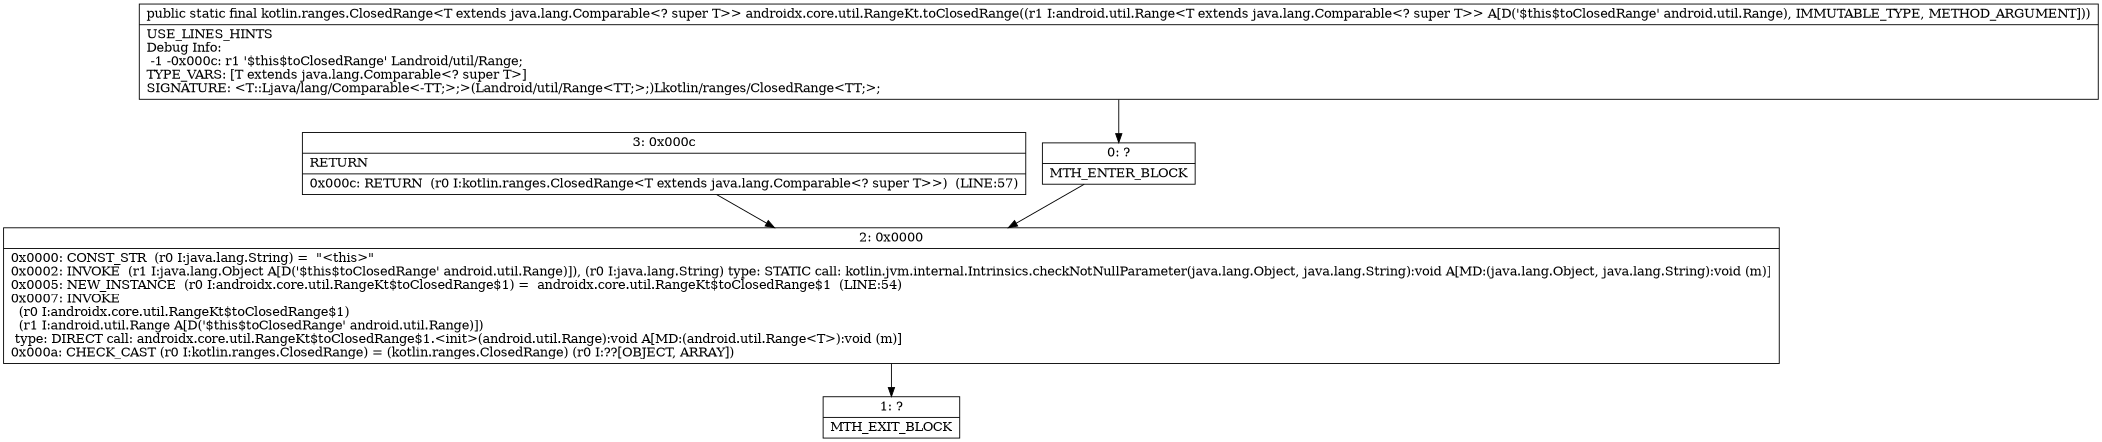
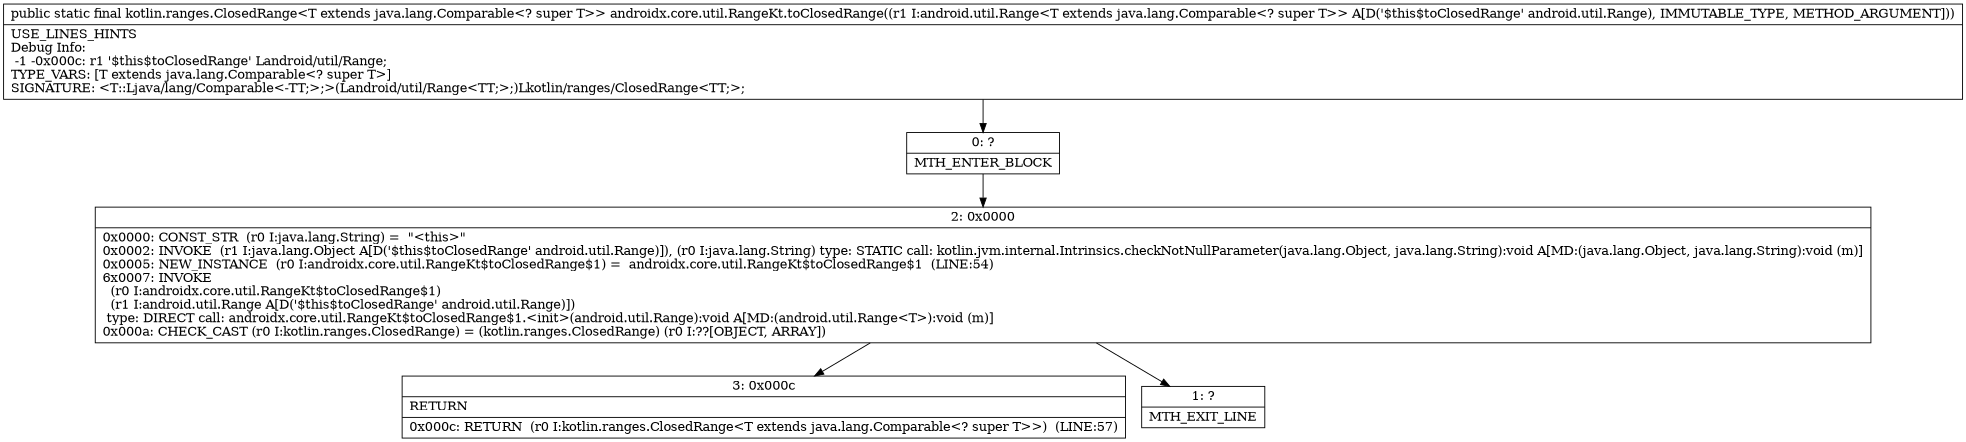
edge "3: 0x000c" -> "2: 0x0000": reversed
node "2: 0x0000": text "0x0007: INVOKE" -> "6x0007: INVOKE"
node "1: ?": text "MTH_EXIT_BLOCK" -> "MTH_EXIT_LINE"
